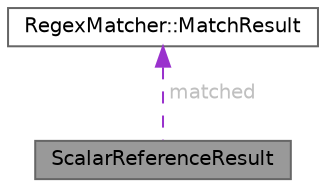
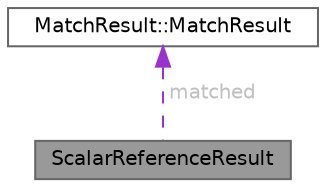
node "RegexMatcher::MatchResult": label "RegexMatcher::MatchResult" -> "MatchResult::MatchResult"
